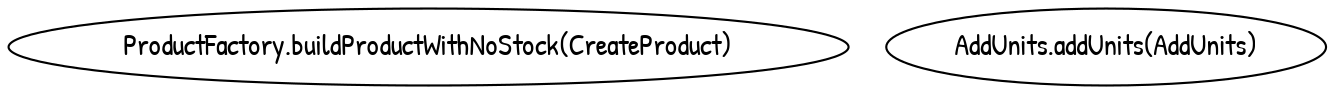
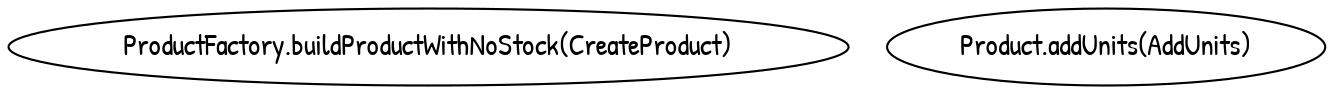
node "AddUnits.addUnits(AddUnits)": label "AddUnits.addUnits(AddUnits)" -> "Product.addUnits(AddUnits)"
